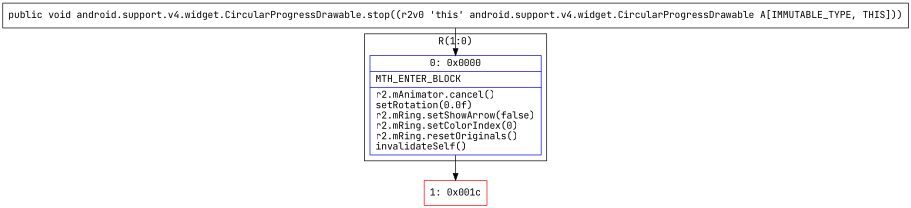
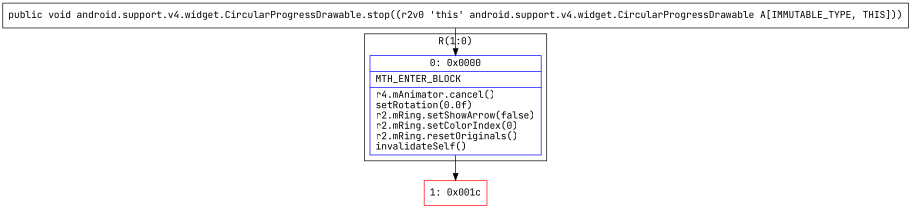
node "0: 0x0000": text "r2.mAnimator.cancel()" -> "r4.mAnimator.cancel()"
